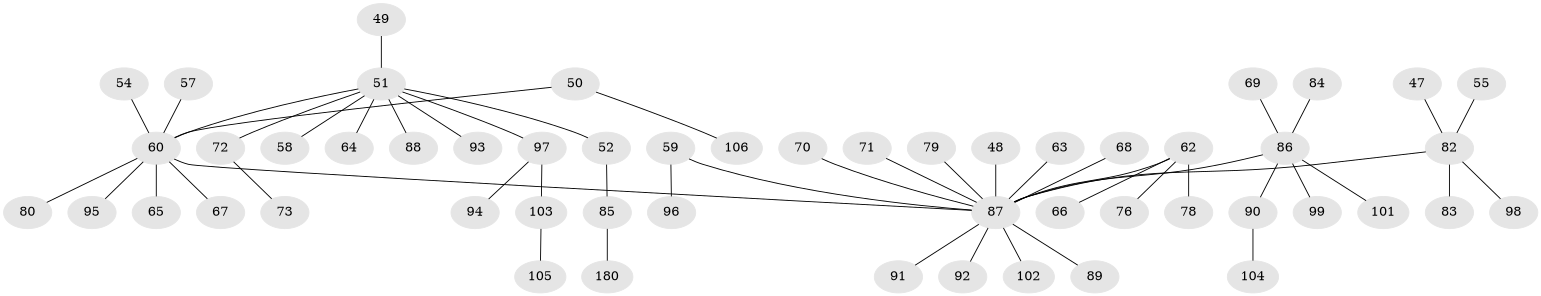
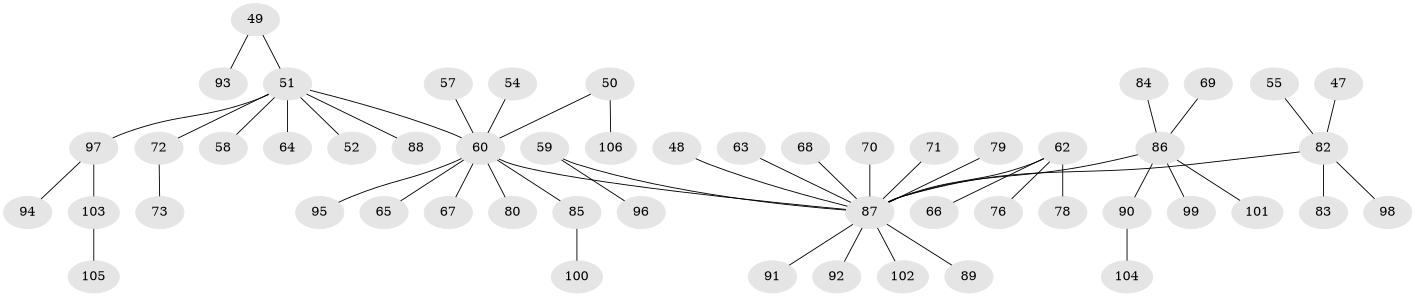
edge "51" -- "93": now "49" -- "93"
edge "52" -- "85": now "60" -- "85"
node "180": label "180" -> "100"
